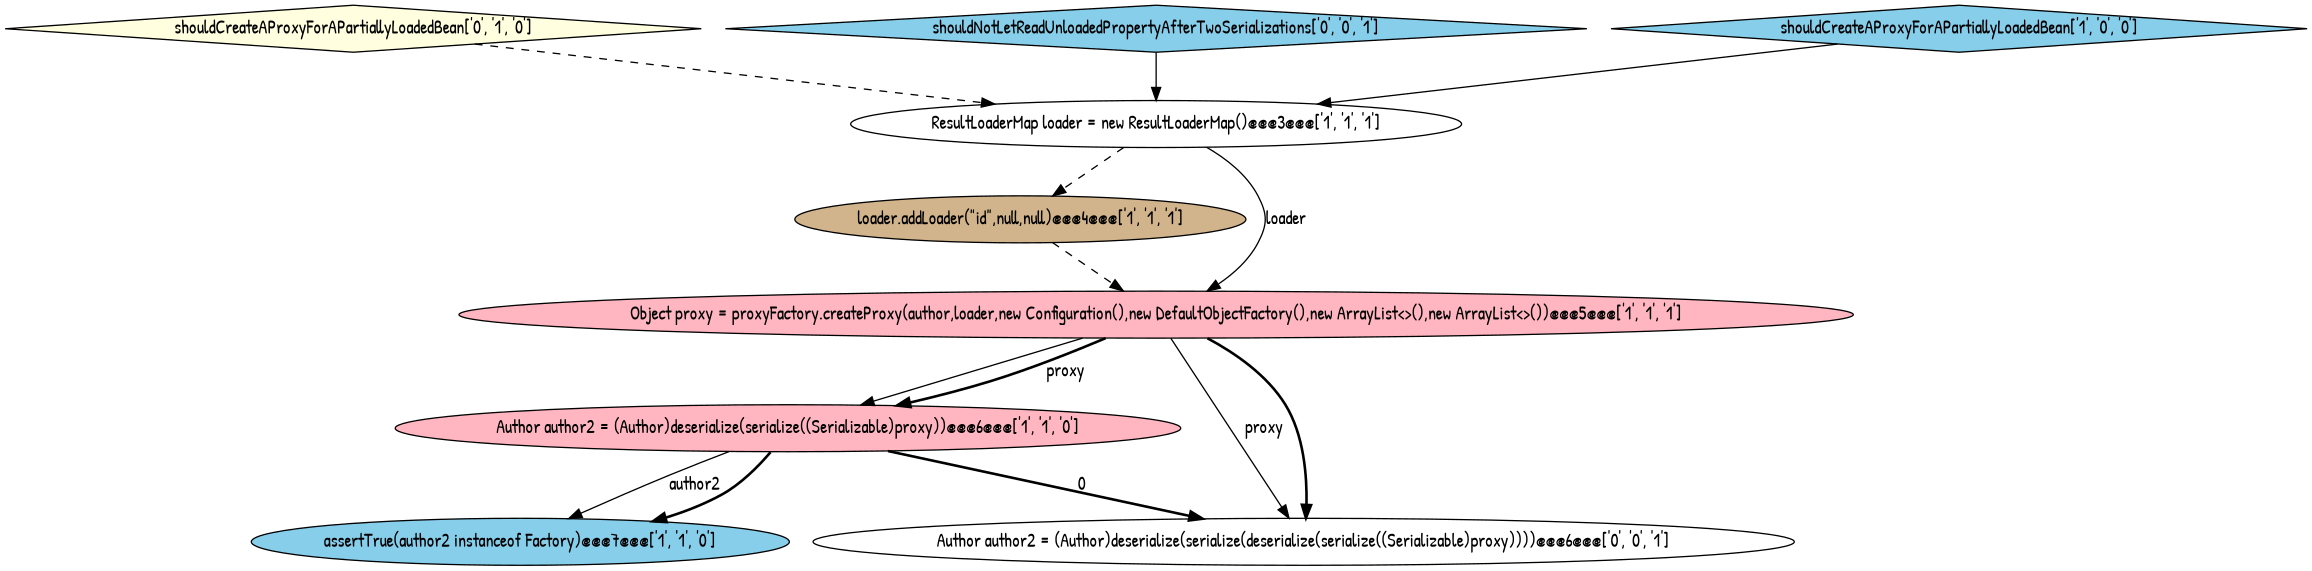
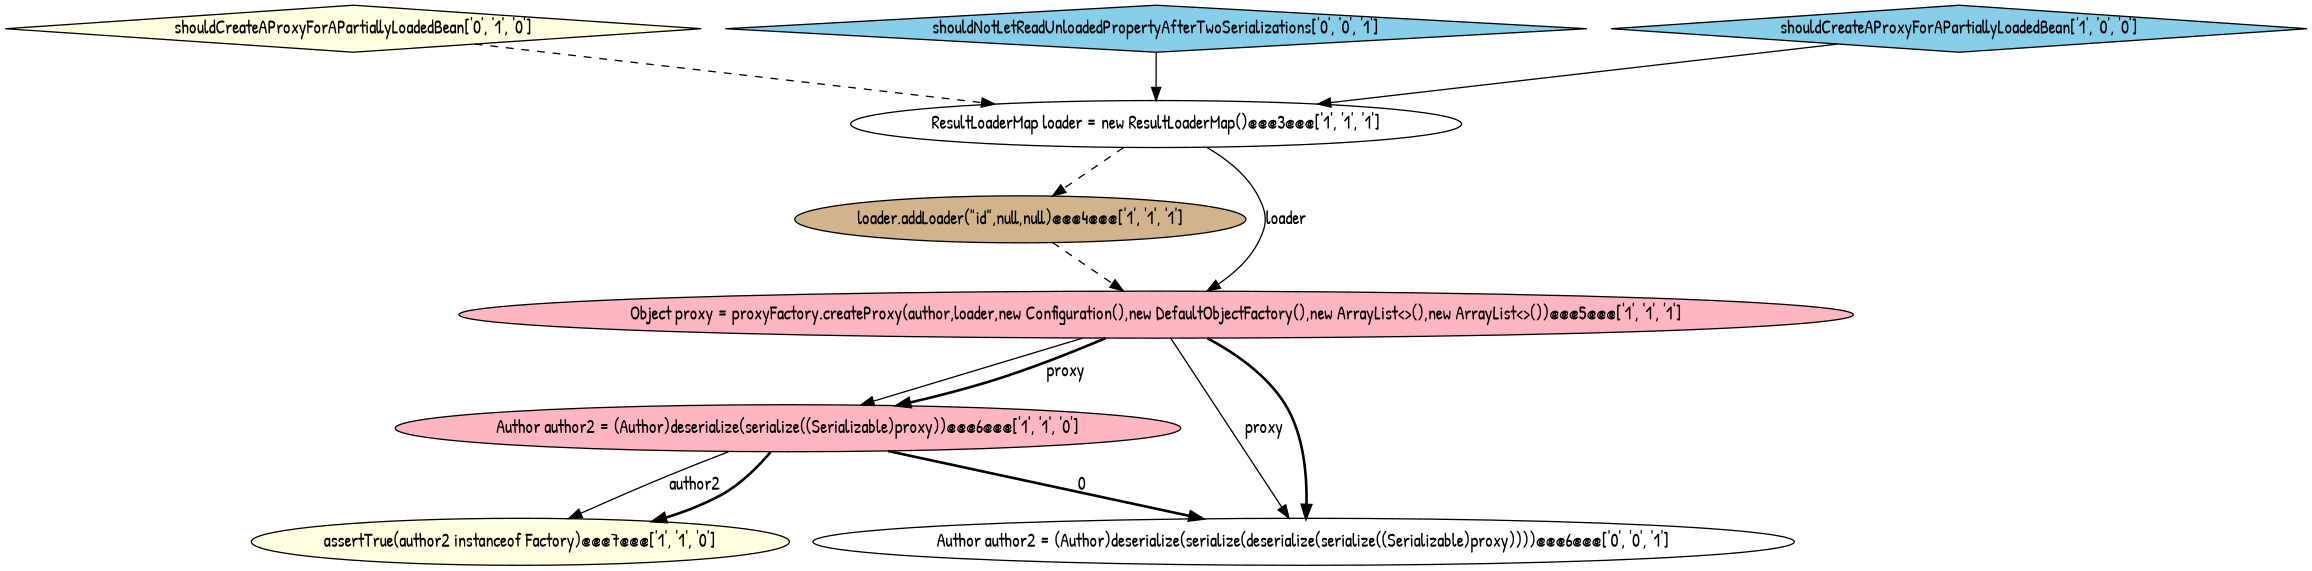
node "assertTrue(author2 instanceof Factory)@@@7@@@['1', '1', '0']": fillcolor skyblue -> lightyellow
